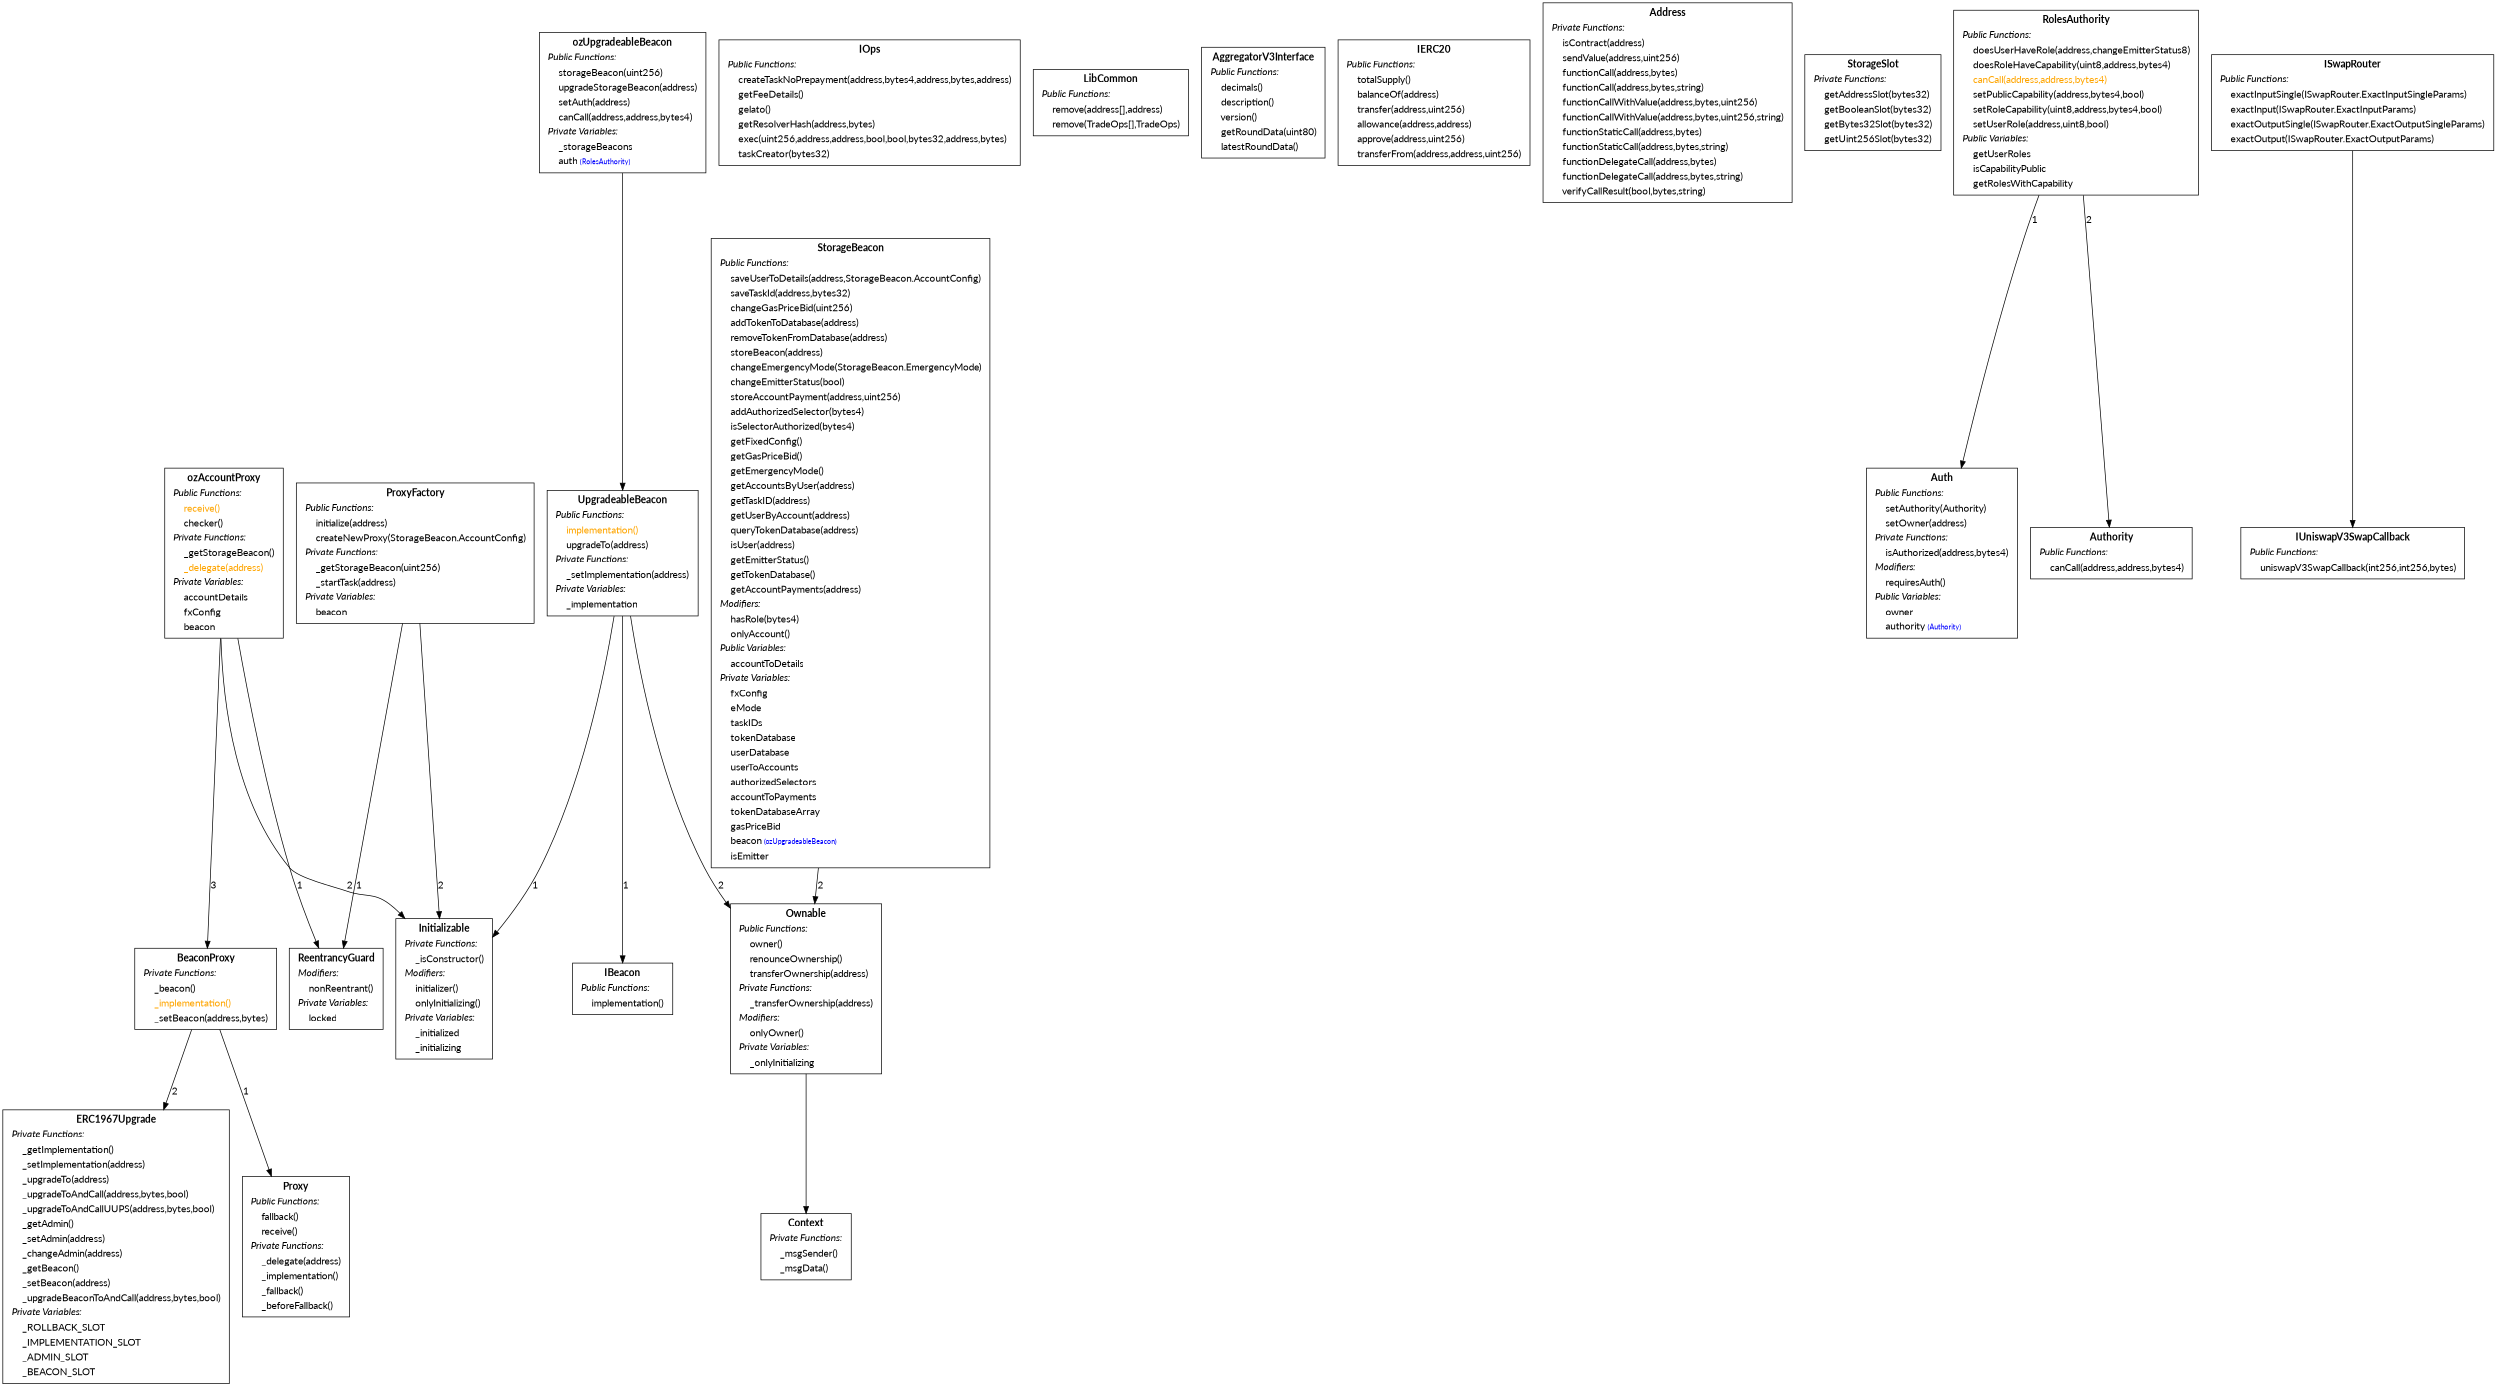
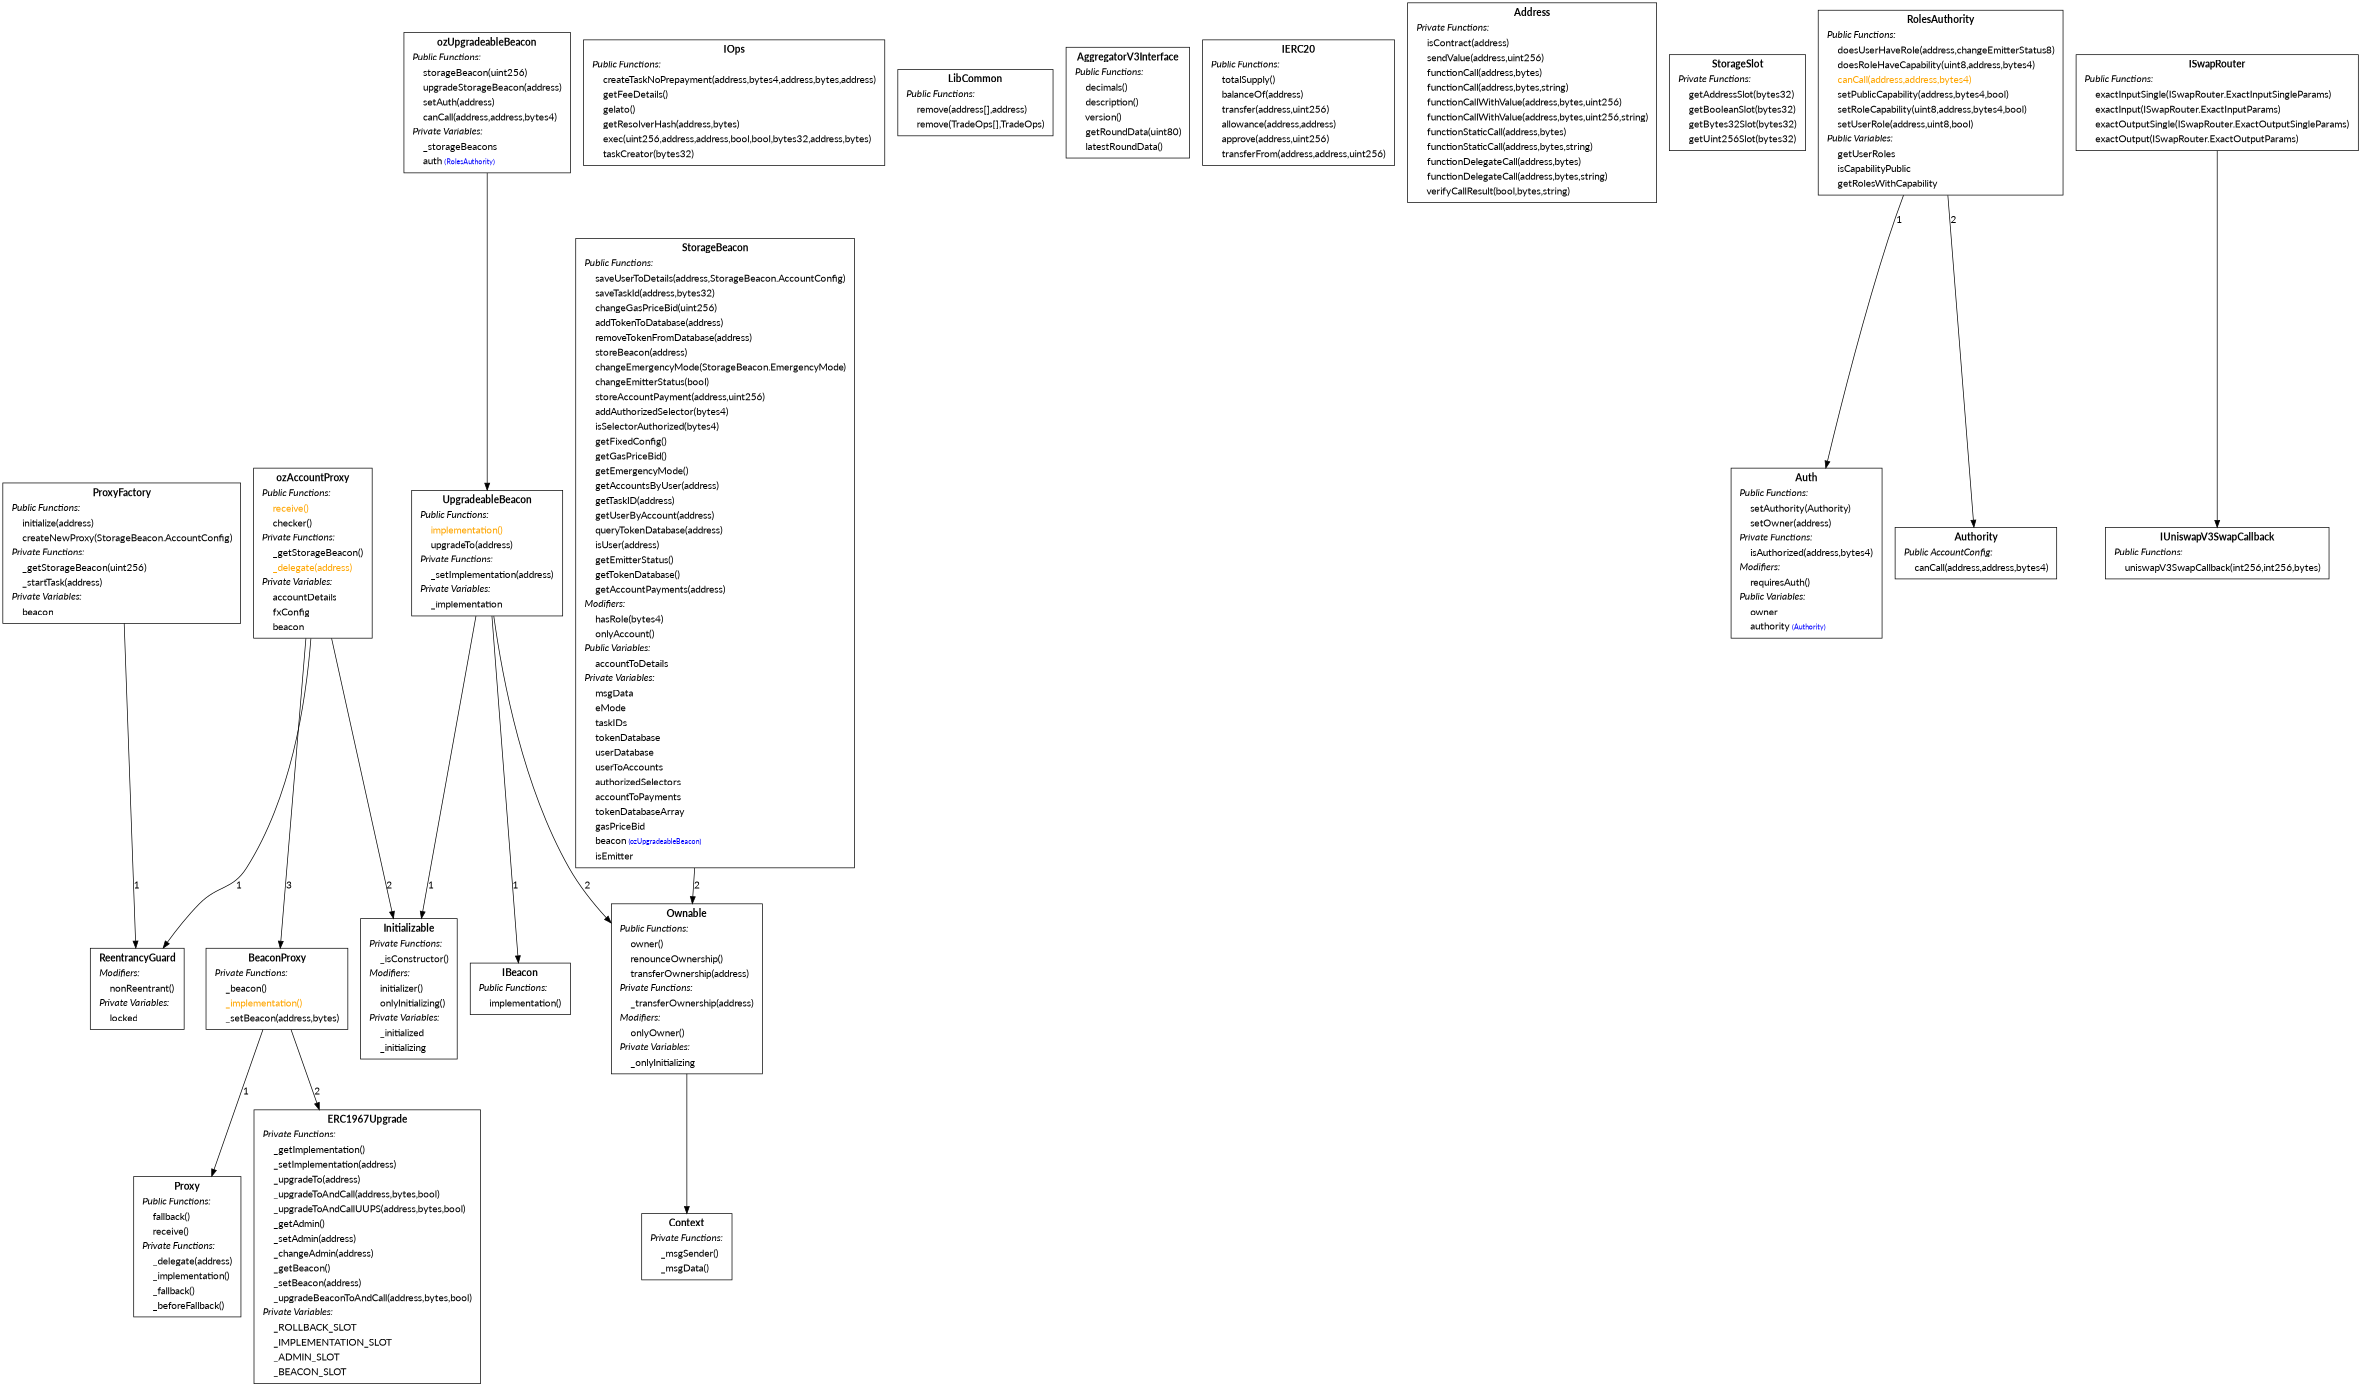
node "Authority": text "Public Functions:" -> "Public AccountConfig:"
node "StorageBeacon": text "fxConfig" -> "msgData"
edge "ProxyFactory" -> "Initializable": removed, label "2"
